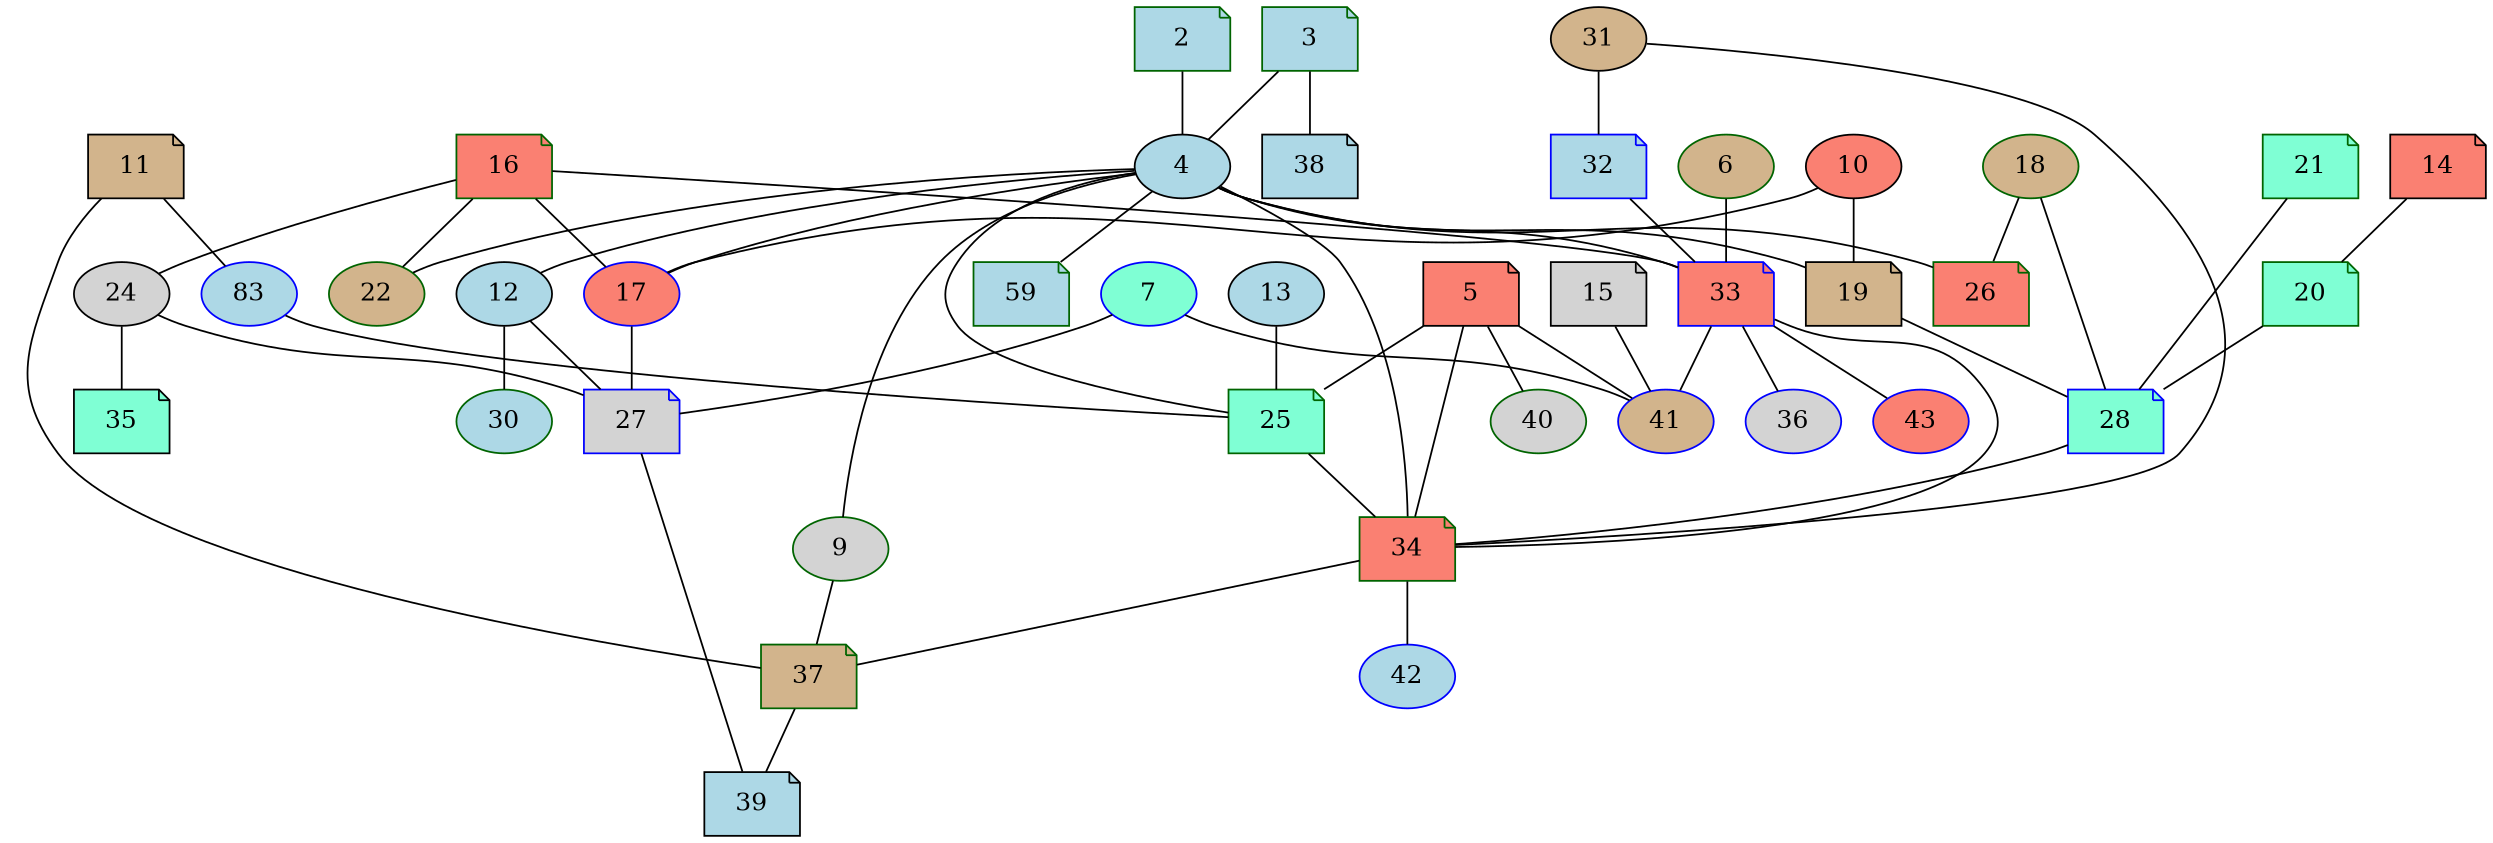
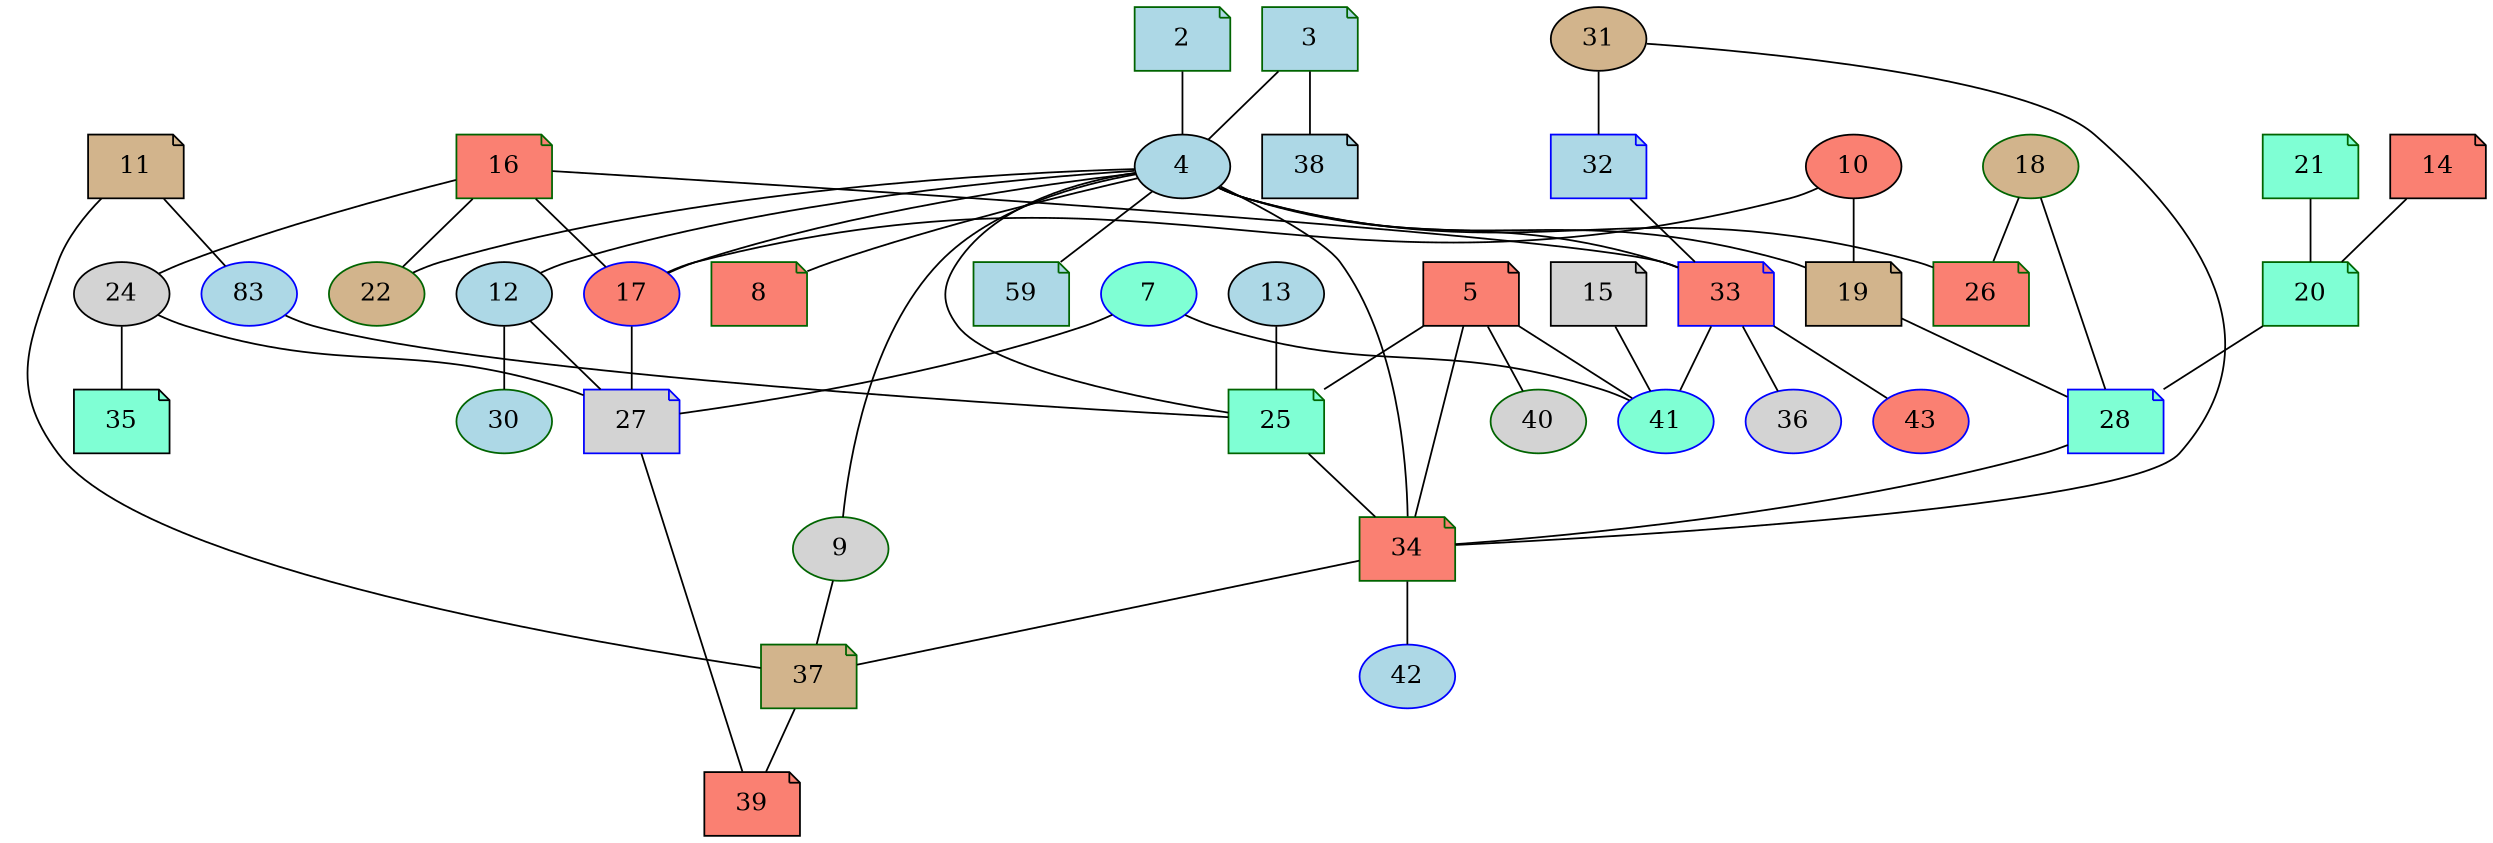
node "6": removed
node "8": added
edge "21" -- "28": now "21" -- "20"
node "41": fillcolor tan -> aquamarine
edge "33" -- "34": removed
node "39": fillcolor lightblue -> salmon
